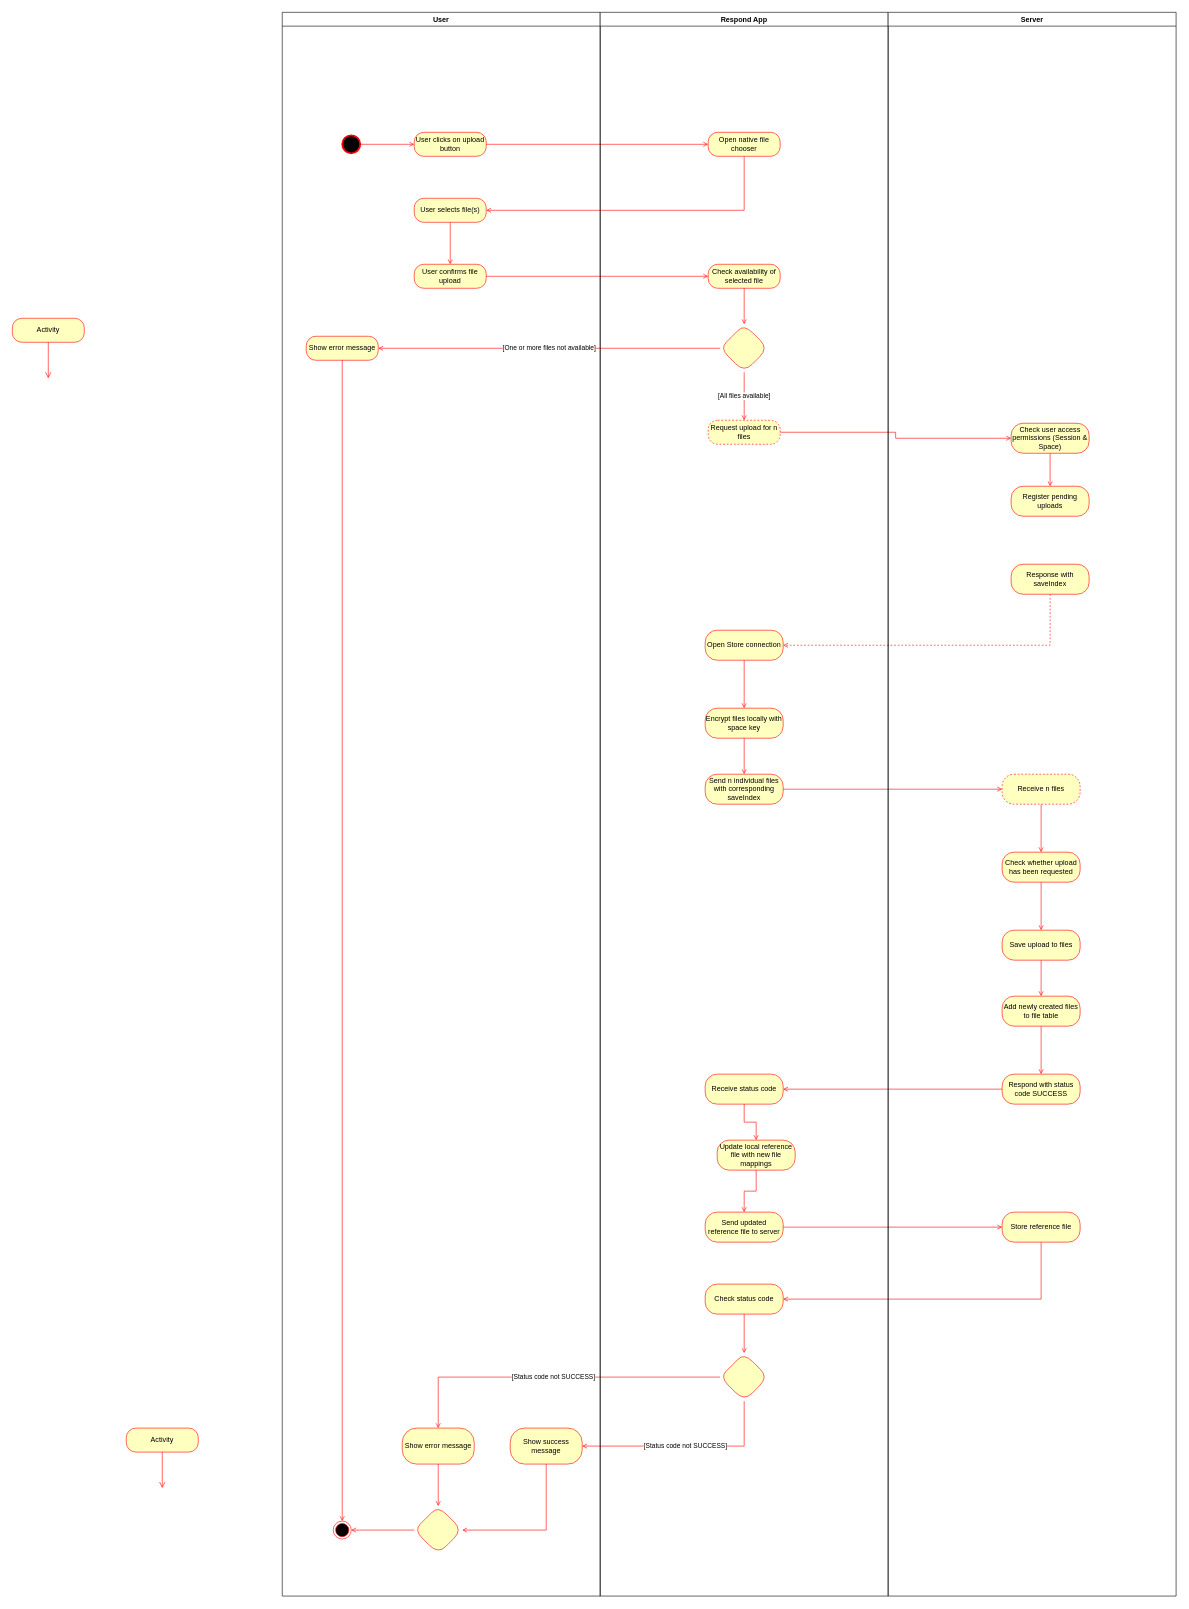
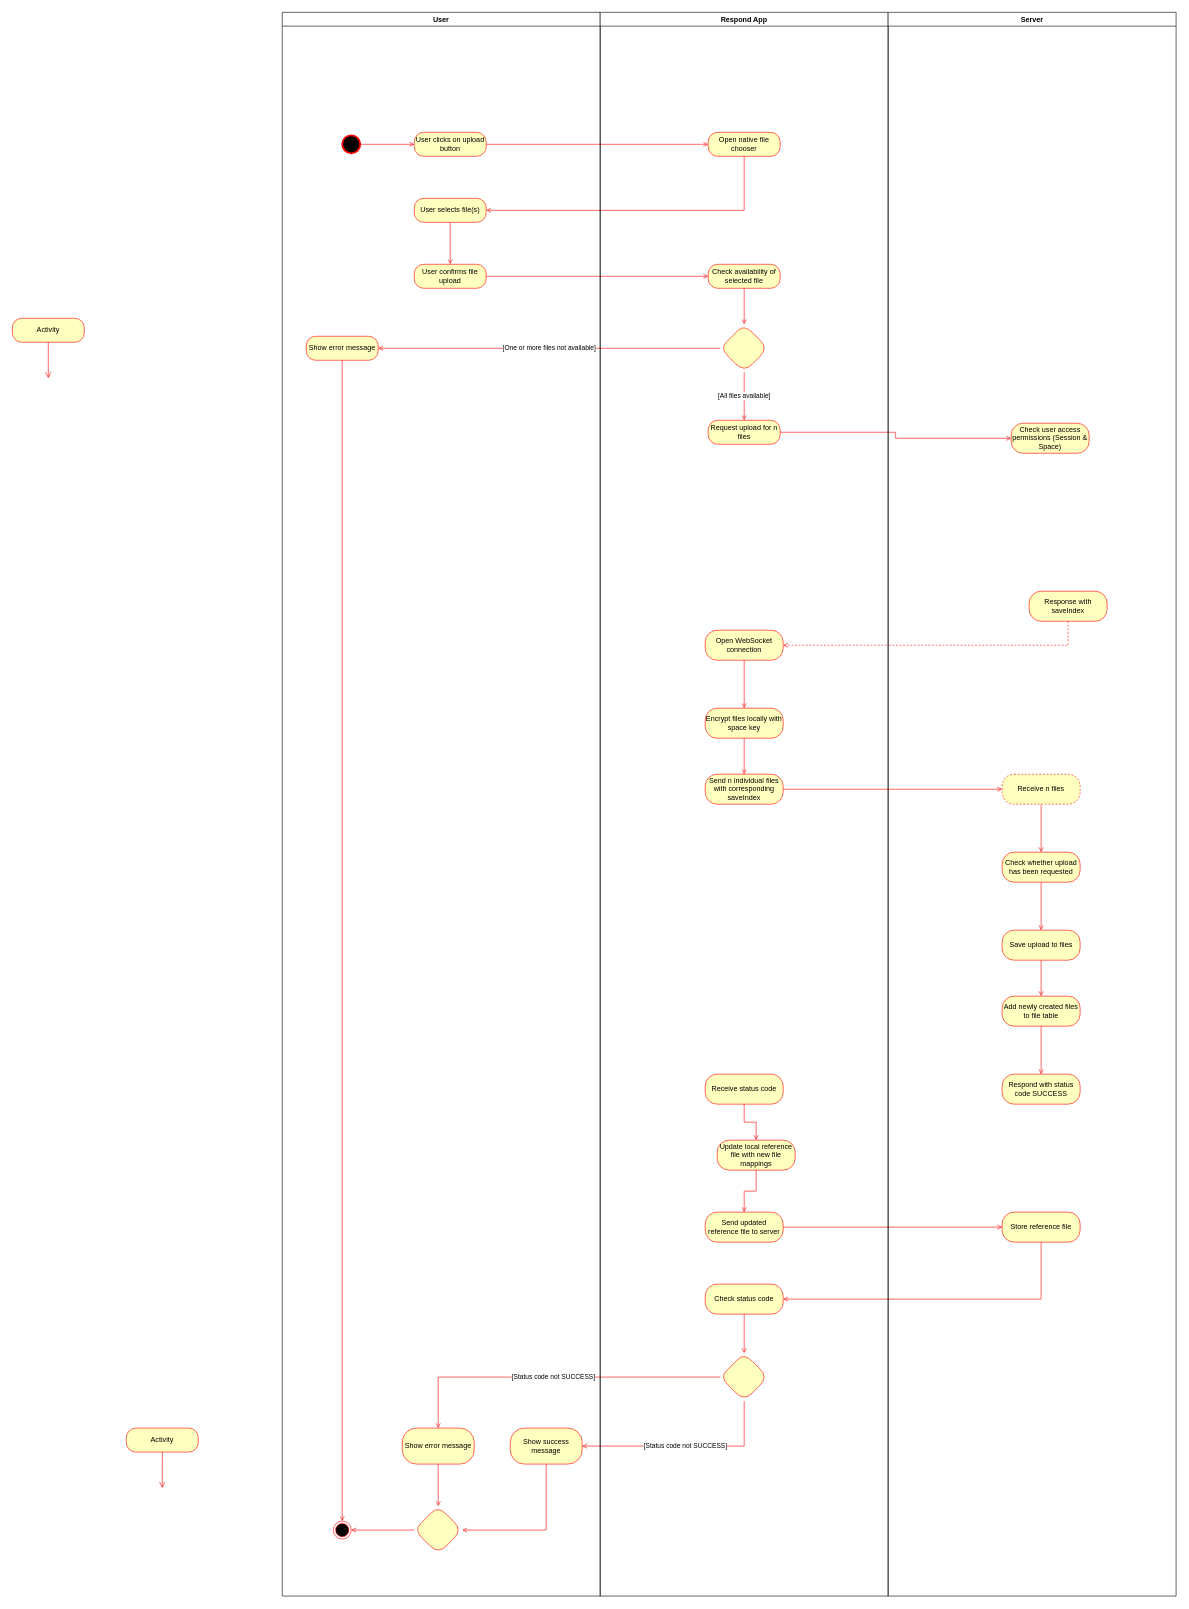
node "Request upload for n files": style dashed -> solid
edge "Check user access permissions (Session & Space)" -> "Register pending uploads": removed
node "Register pending uploads": removed
node "Response with saveIndex": moved (1050, 579) -> (1068, 606)
node "Open Store connection": label "Open Store connection" -> "Open WebSocket connection"
edge "Respond with status code SUCCESS" -> "Receive status code": removed
